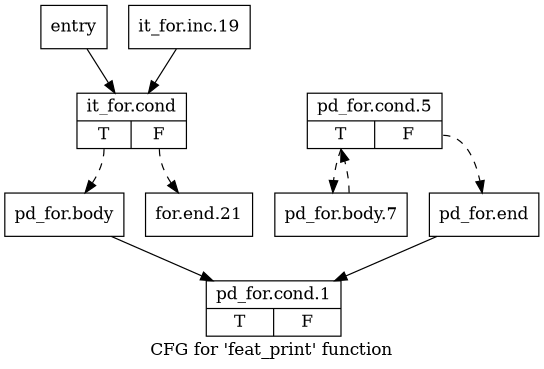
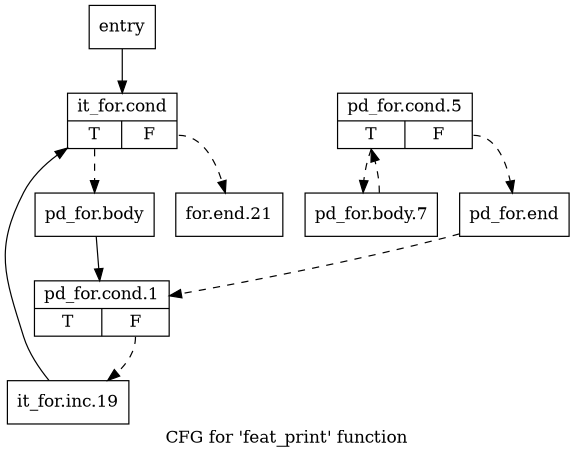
edge "pd_for.end" -> "pd_for.cond.1": style solid -> dashed
edge "pd_for.cond.1" -> "it_for.inc.19": added
